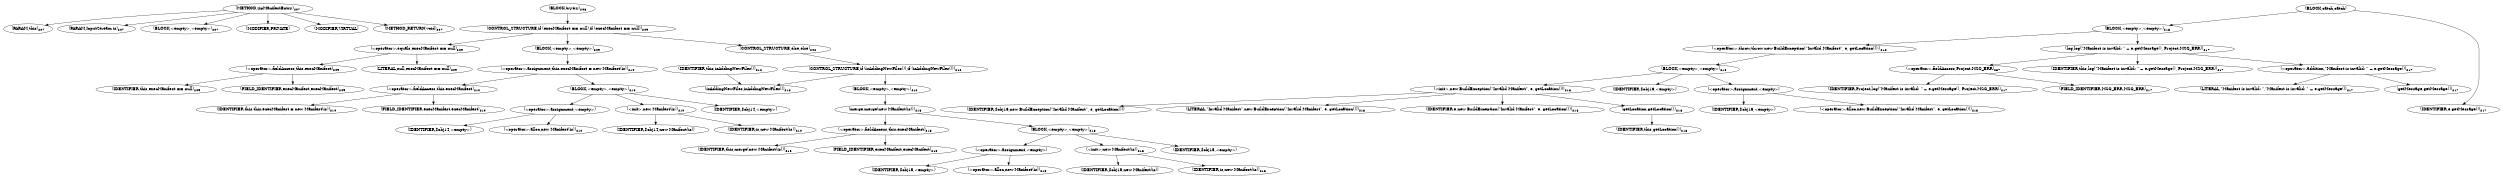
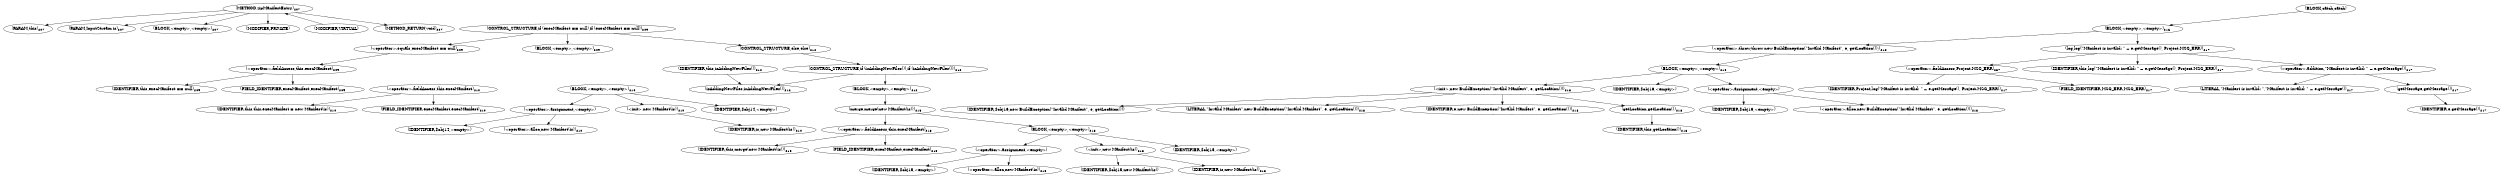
node "(BLOCK,try,try)": removed
edge "(METHOD,zipManifestEntry)" -> "(MODIFIER,VIRTUAL)": reversed
edge "(BLOCK,catch,catch)" -> "(IDENTIFIER,e,getMessage())": now "(getMessage,getMessage())" -> "(IDENTIFIER,e,getMessage())"
node "(CONTROL_STRUCTURE,else,else)": text "242" -> "212"
node "(LITERAL,null,execManifest == null)": removed
node "(<operator>.assignment,this.execManifest = new Manifest(is))": removed
node "(IDENTIFIER,$obj14,new Manifest(is))": removed
